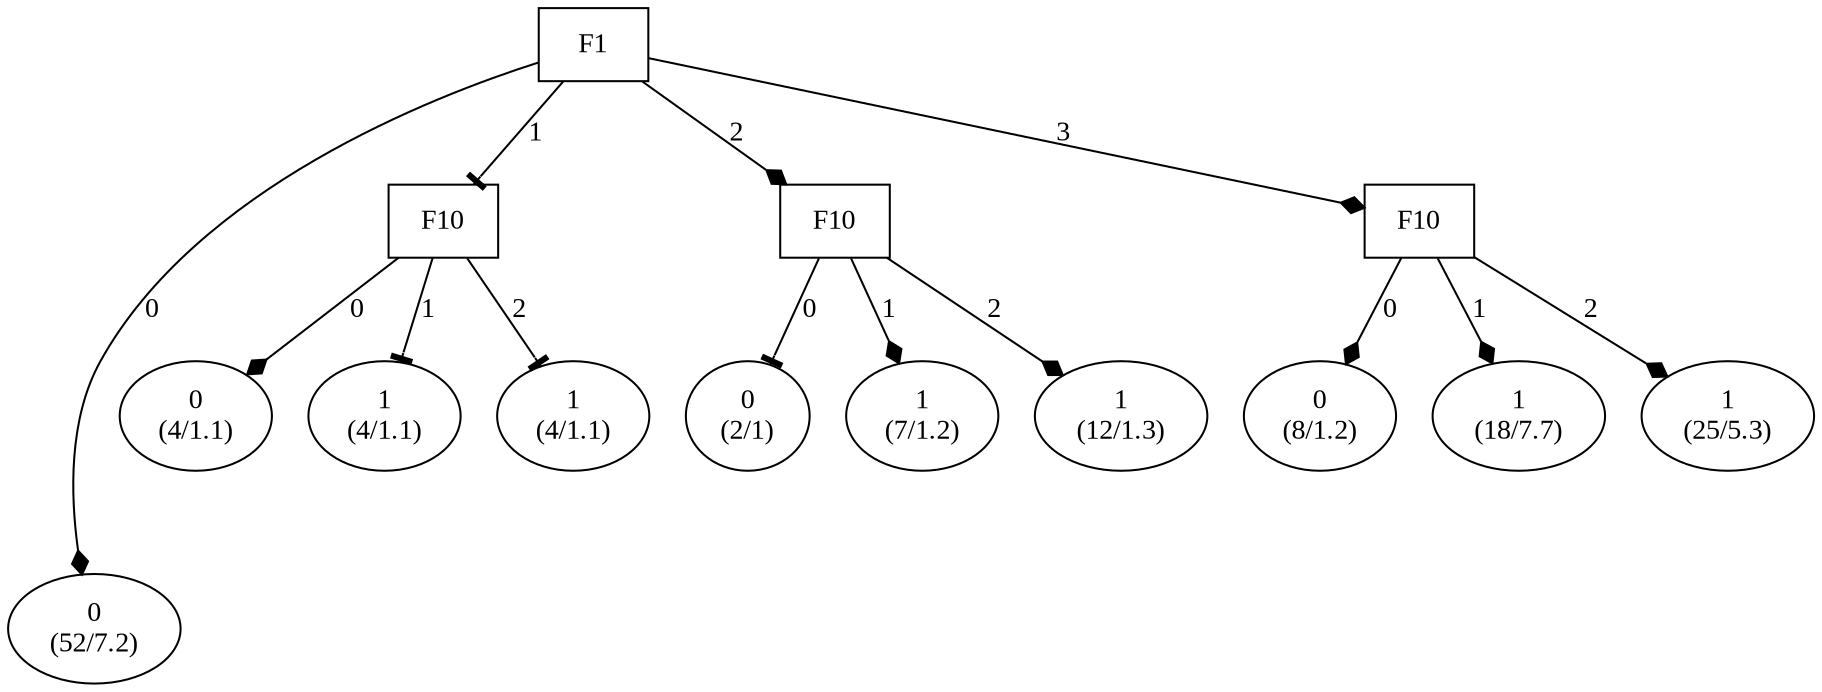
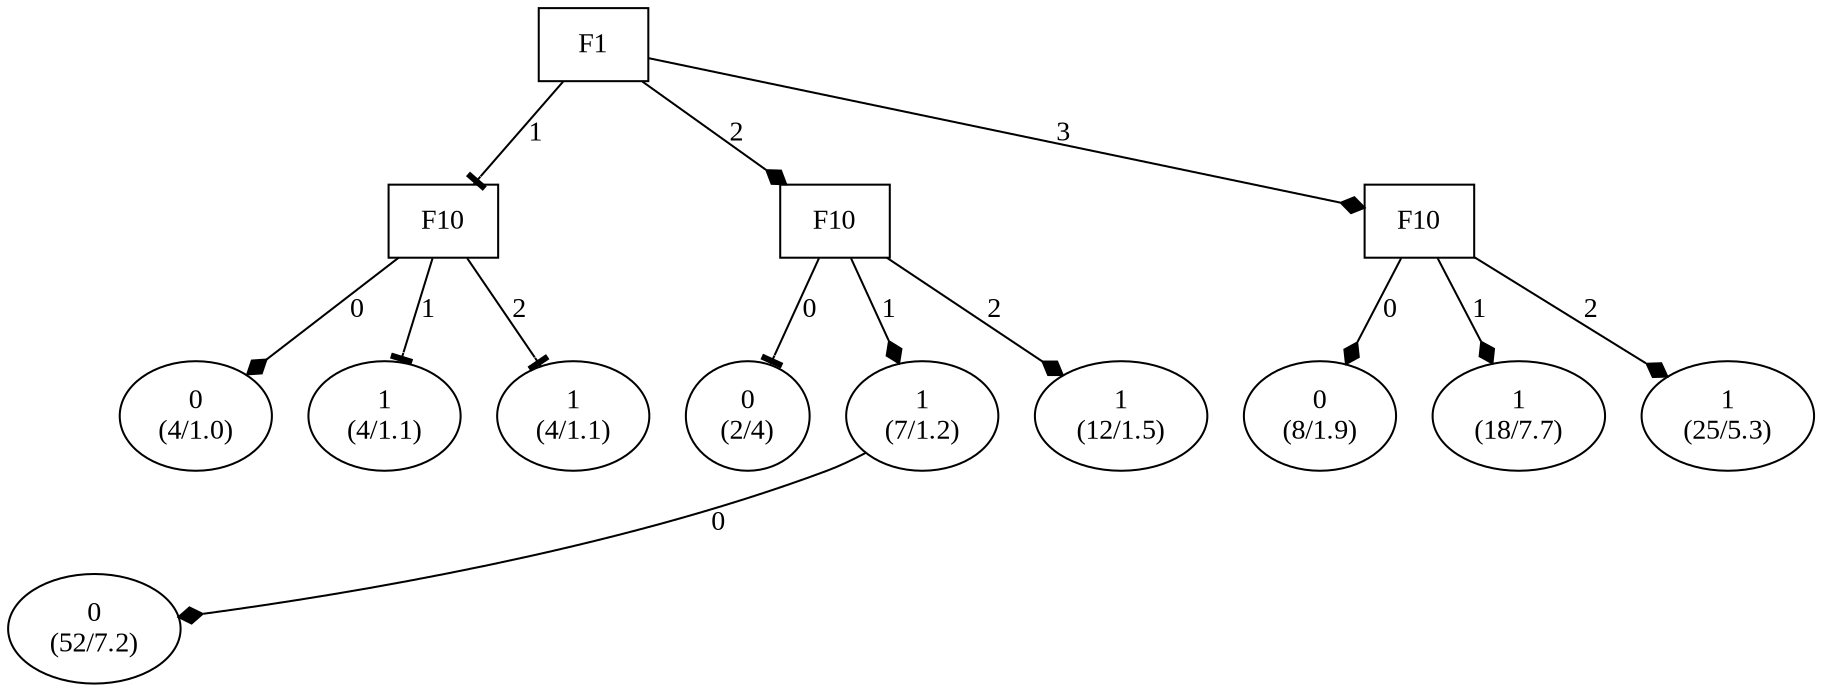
edge "F1" -> "0 (52/7.2)": now "1 (7/1.2)" -> "0 (52/7.2)"
node "0 (4/1.1)": label "0 (4/1.1)" -> "0 (4/1.0)"
node "0 (2/1)": label "0 (2/1)" -> "0 (2/4)"
node "1 (12/1.3)": label "1 (12/1.3)" -> "1 (12/1.5)"
node "0 (8/1.2)": label "0 (8/1.2)" -> "0 (8/1.9)"
